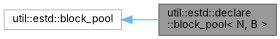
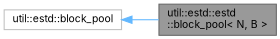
node "util::estd::declare ::block_pool< N, B >": label "util::estd::declare ::block_pool< N, B >" -> "util::estd::estd ::block_pool< N, B >"
